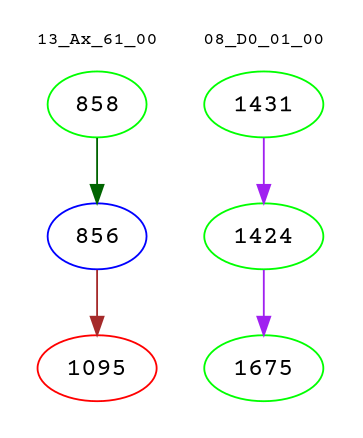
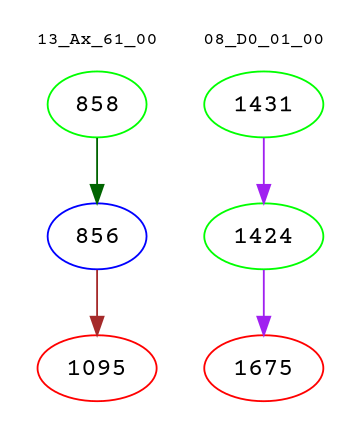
node "1675": color green -> red
